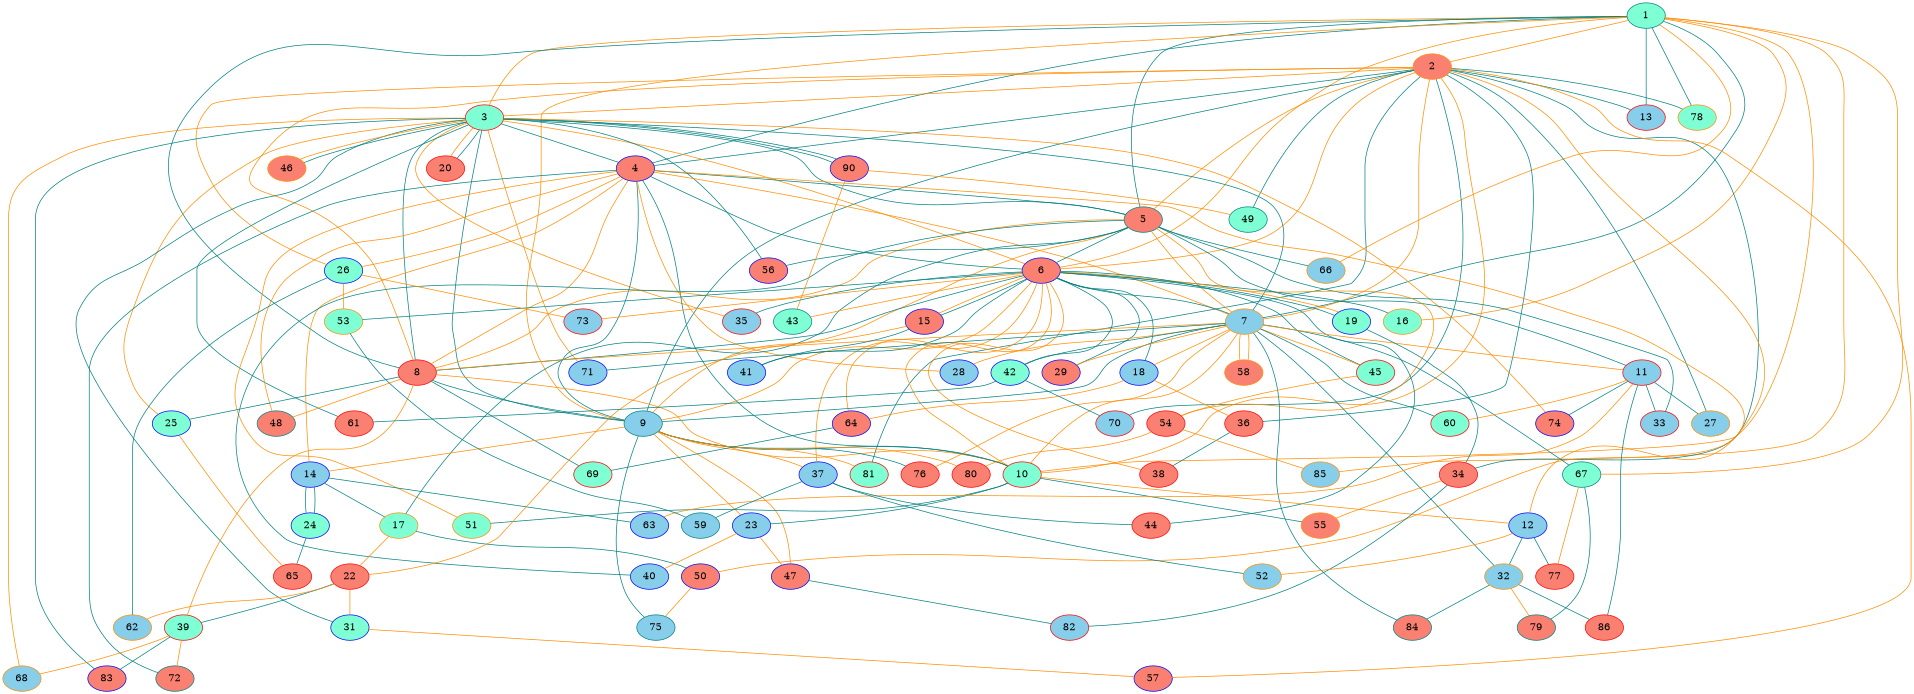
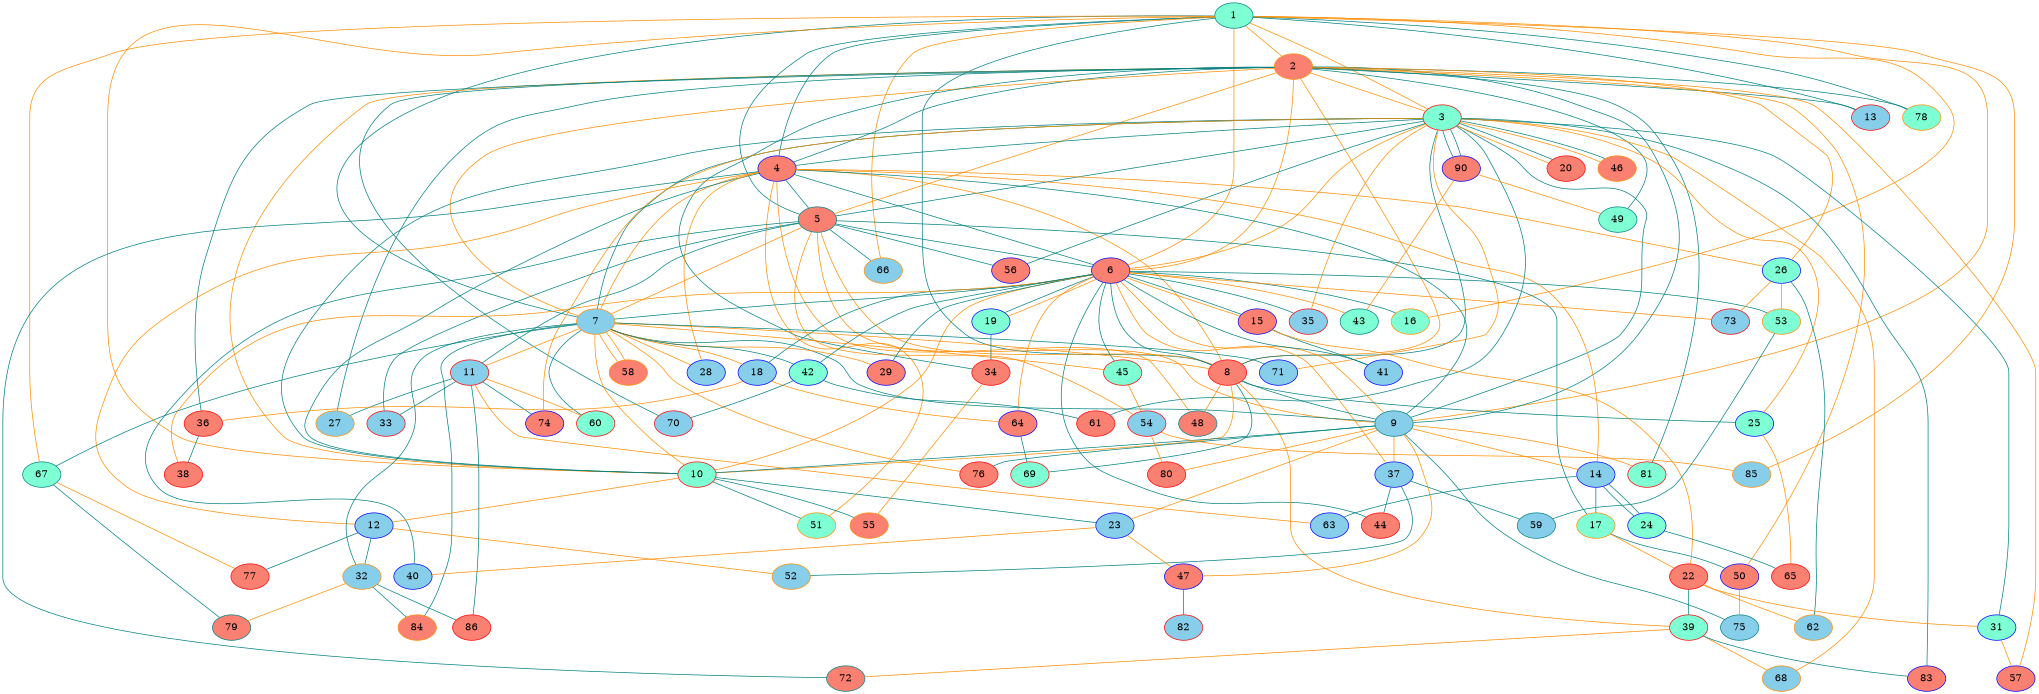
edge "3" -- "10": added
node "54": fillcolor salmon -> skyblue
edge "34" -- "82": removed
node "84": color teal -> darkorange
